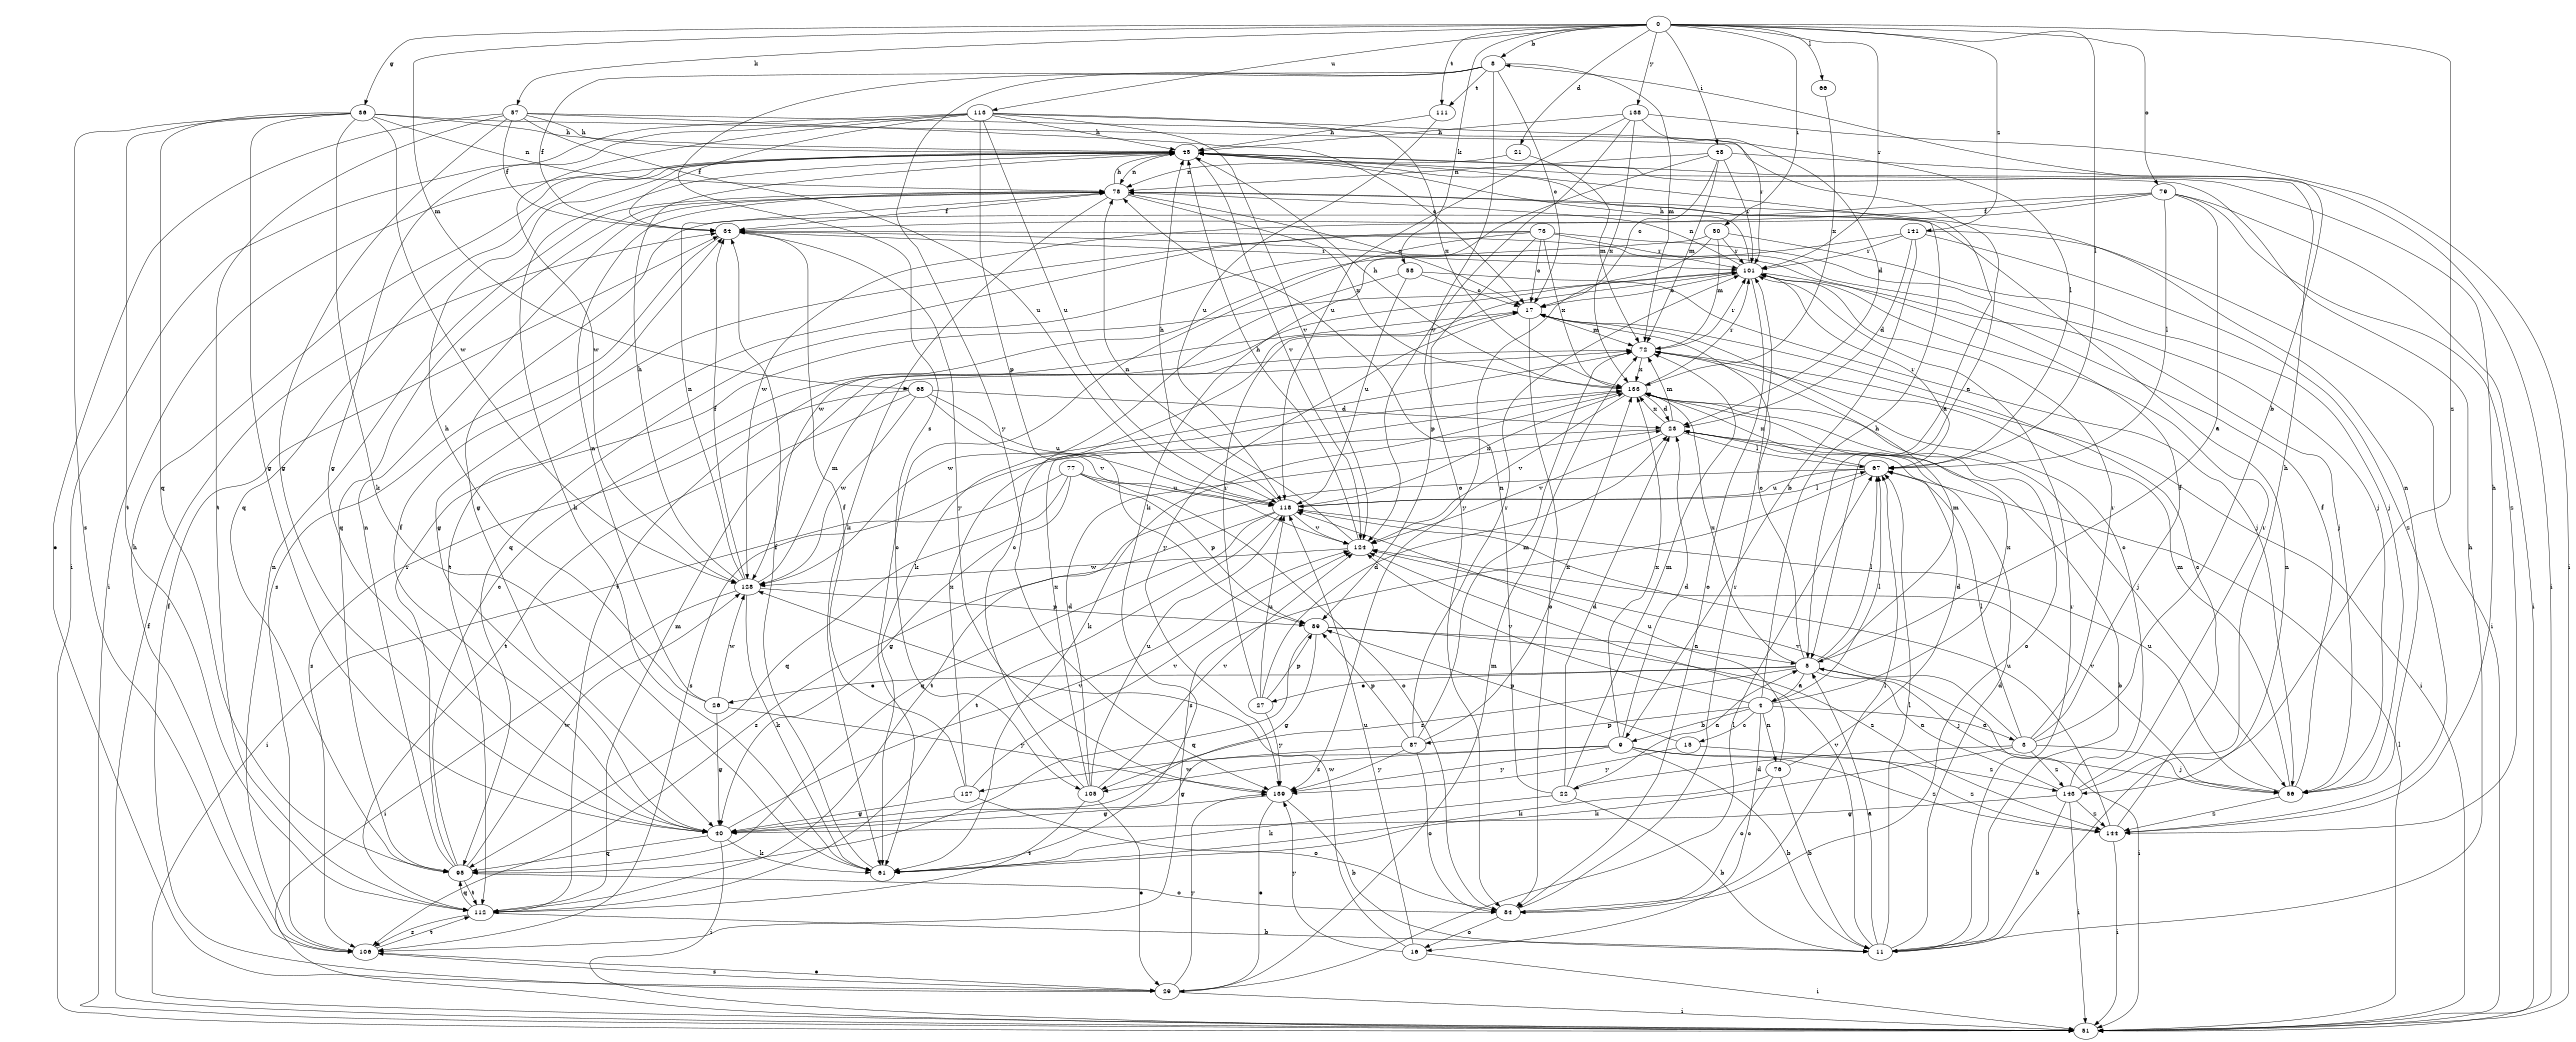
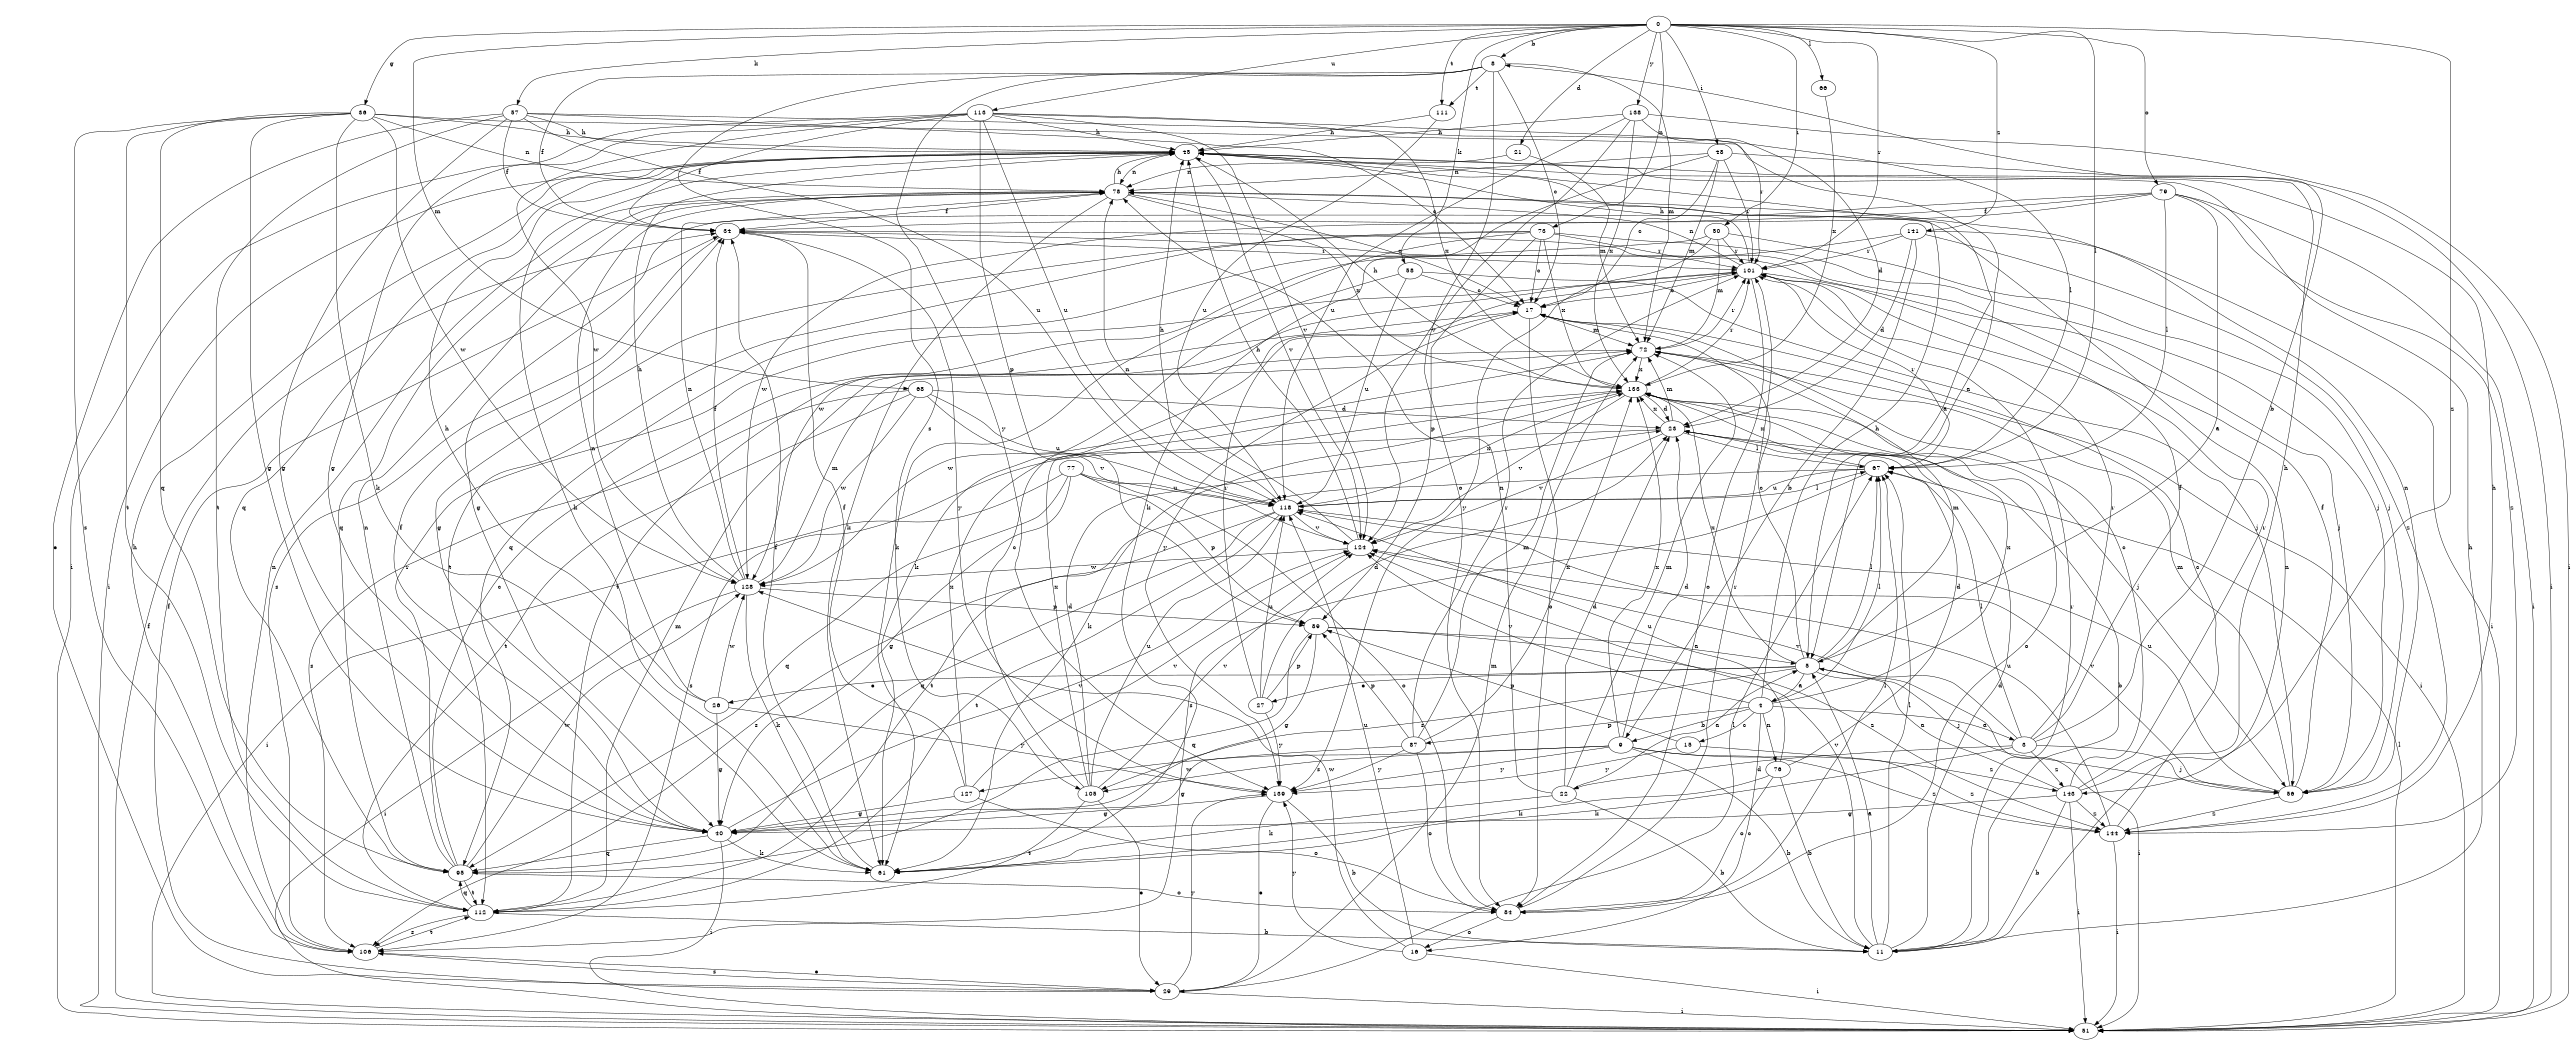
edge "0" -> "73": added, label "n"
edge "73" -> "61": label "c" -> "k"
